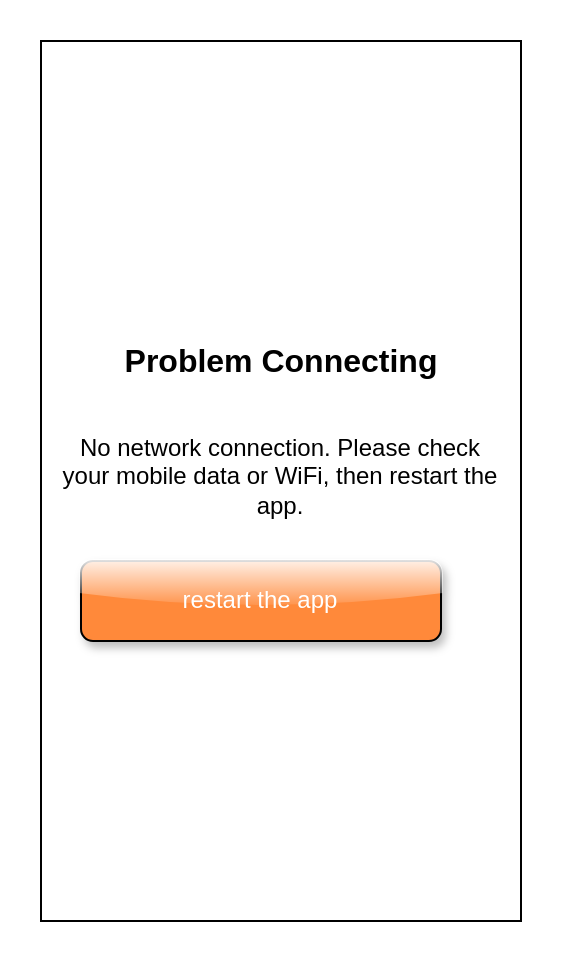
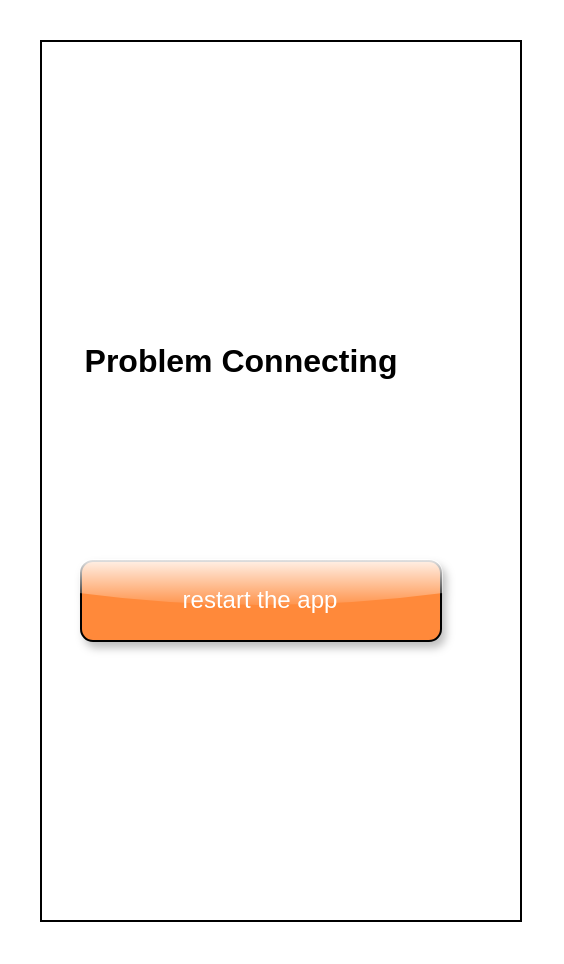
node "Problem Connecting": moved (281, 361) -> (241, 361)
node "No network connection. Please check your mobile data or WiFi, then restart the app.": removed
